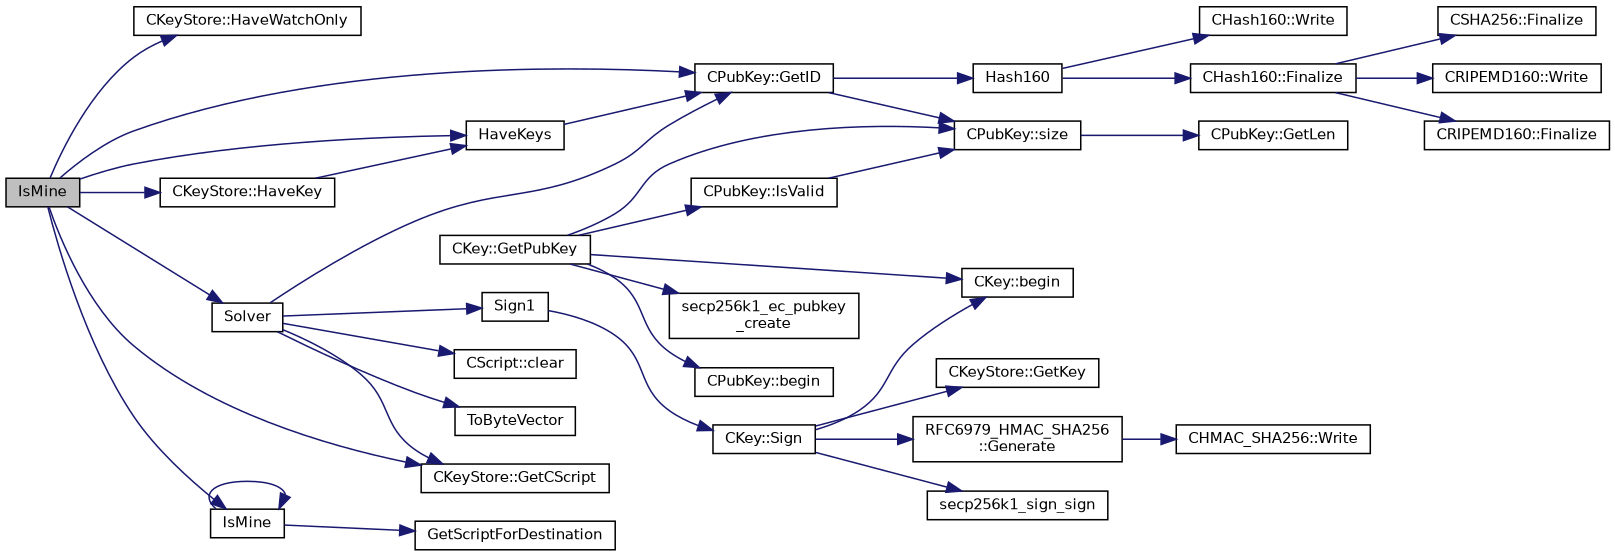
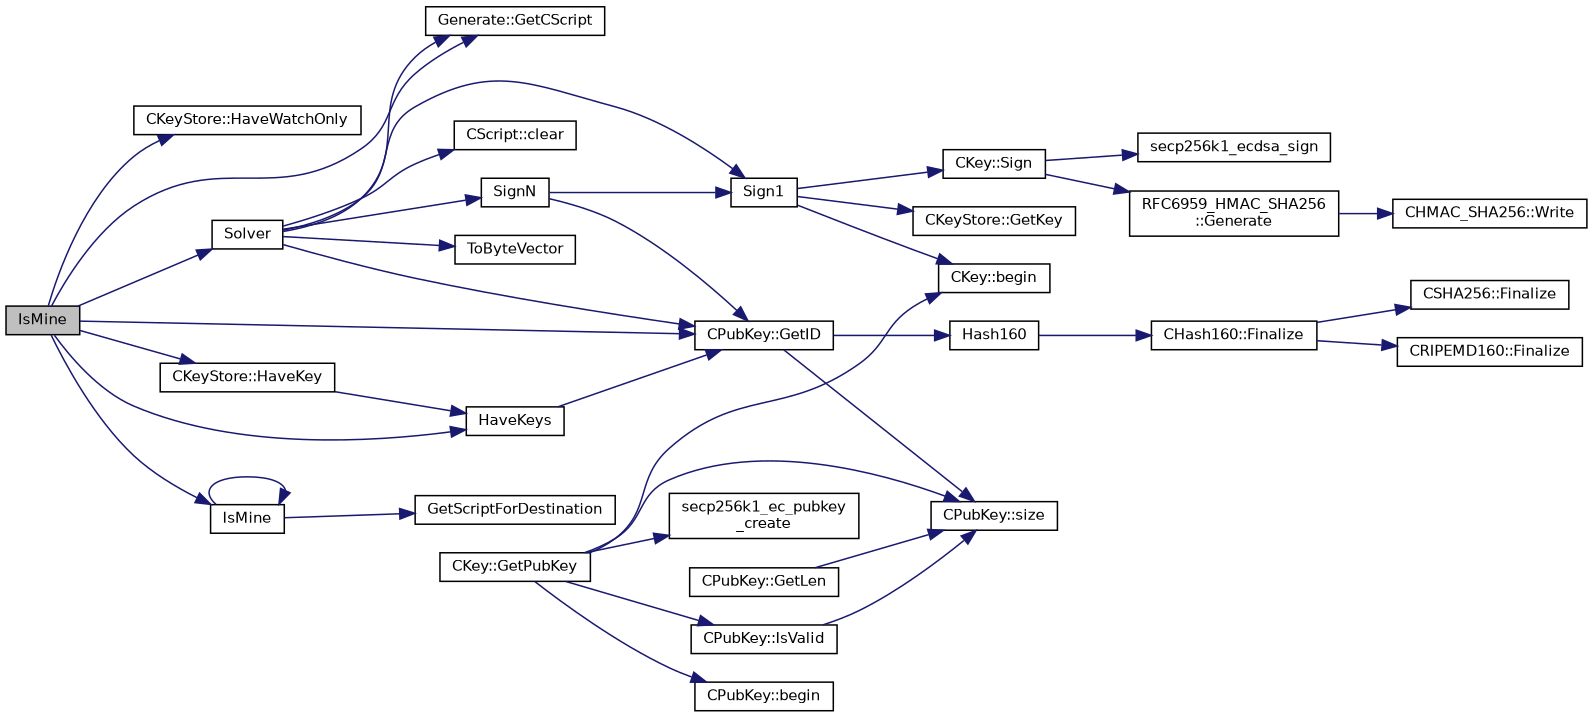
node "CHash160::Write": removed
node "CRIPEMD160::Write": removed
edge "CPubKey::size" -> "CPubKey::GetLen": reversed
node "SignN": added
edge "CKey::Sign" -> "CKey::begin": now "Sign1" -> "CKey::begin"
edge "CKey::Sign" -> "CKeyStore::GetKey": now "Sign1" -> "CKeyStore::GetKey"
node "RFC6979_HMAC_SHA256 ::Generate": label "RFC6979_HMAC_SHA256 ::Generate" -> "RFC6959_HMAC_SHA256 ::Generate"
node "CKeyStore::GetCScript": label "CKeyStore::GetCScript" -> "Generate::GetCScript"
node "secp256k1_sign_sign": label "secp256k1_sign_sign" -> "secp256k1_ecdsa_sign"
